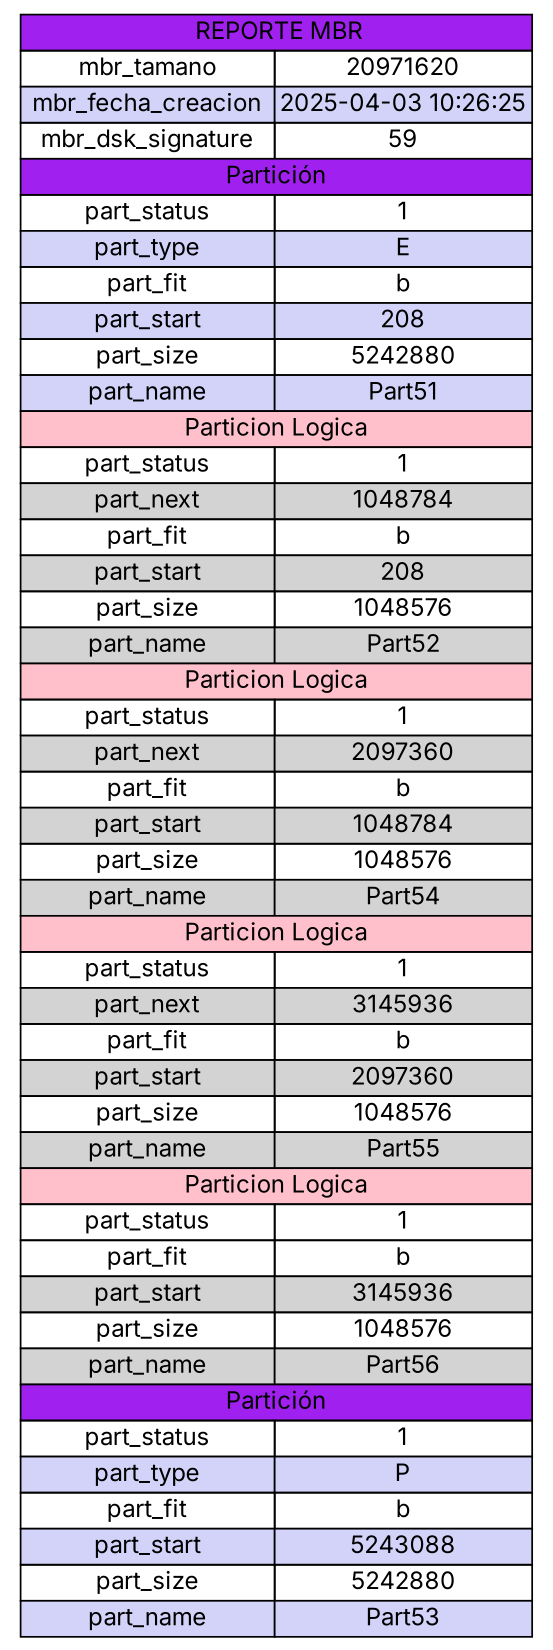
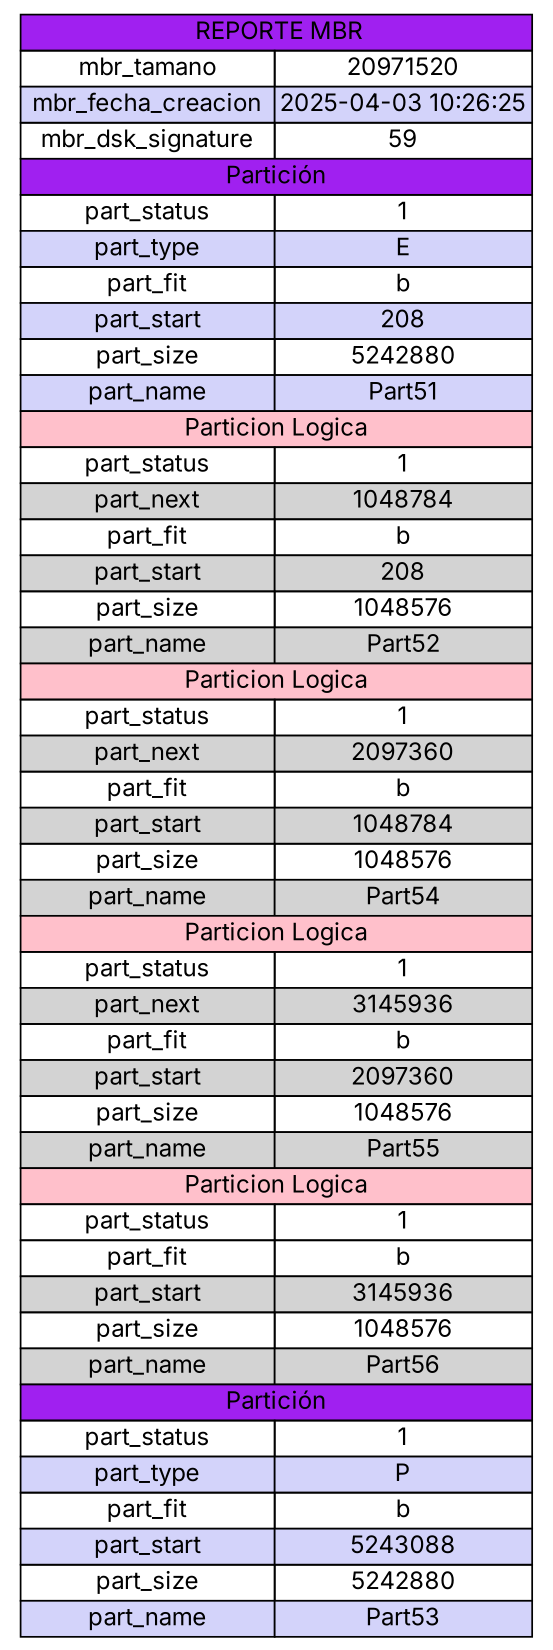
node "REPORTE MBR": text "20971620" -> "20971520"
